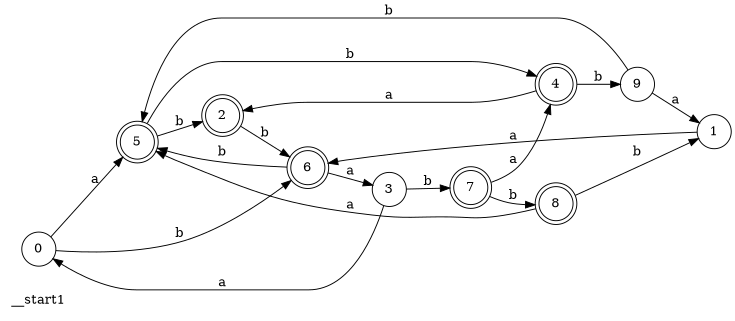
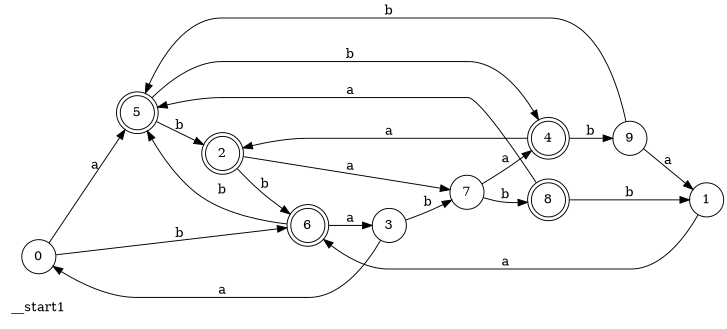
edge "2" -> "7": added, label "a"
node "7": shape doublecircle -> circle
